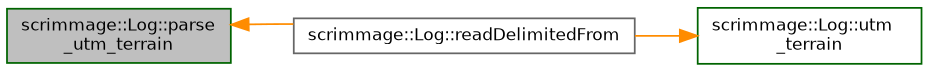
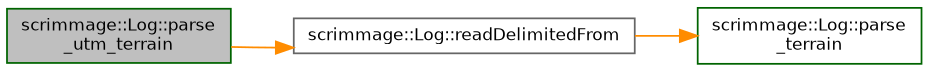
edge "scrimmage::Log::readDelimitedFrom" -> "scrimmage::Log::parse _utm_terrain": reversed
node "scrimmage::Log::utm _terrain": label "scrimmage::Log::utm _terrain" -> "scrimmage::Log::parse _terrain"
